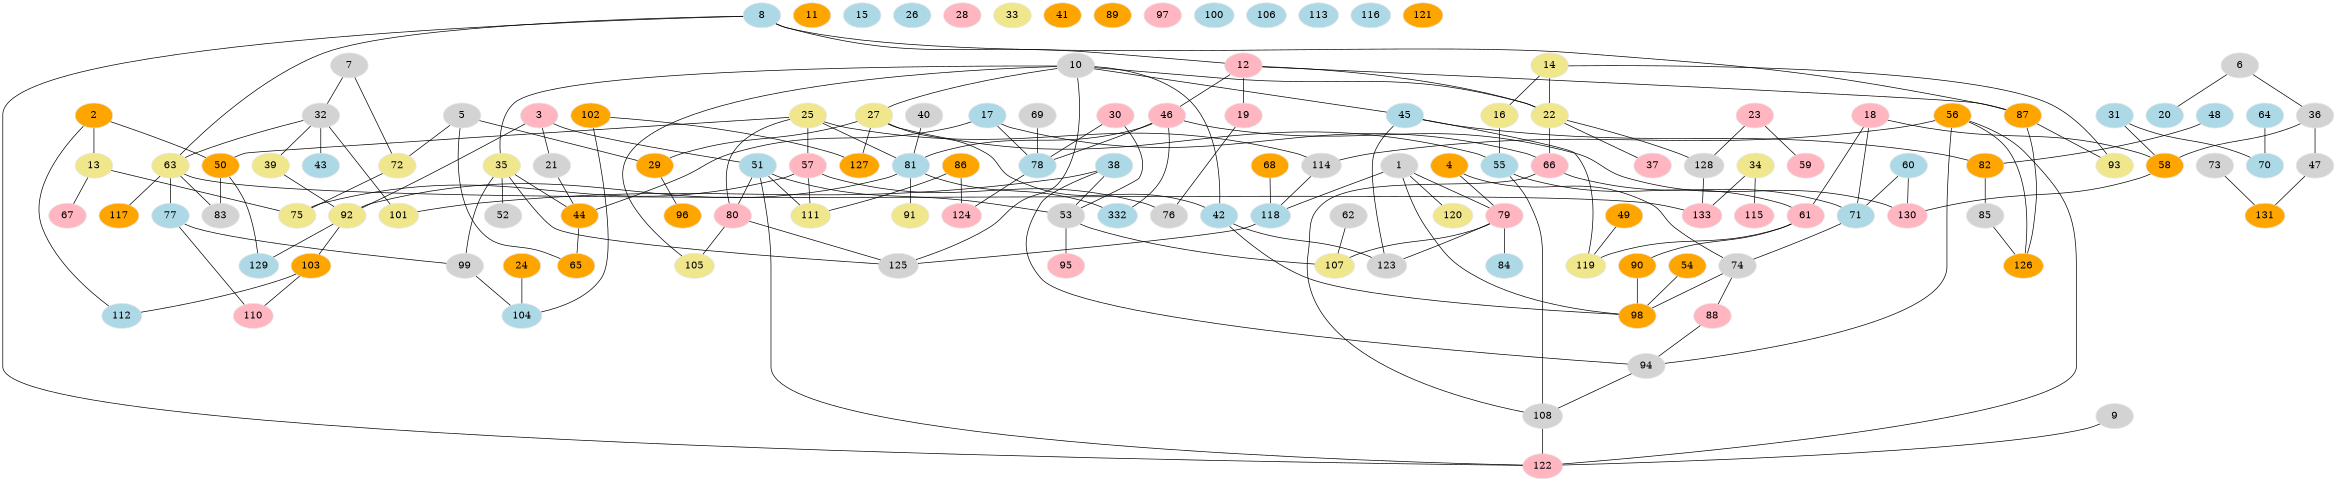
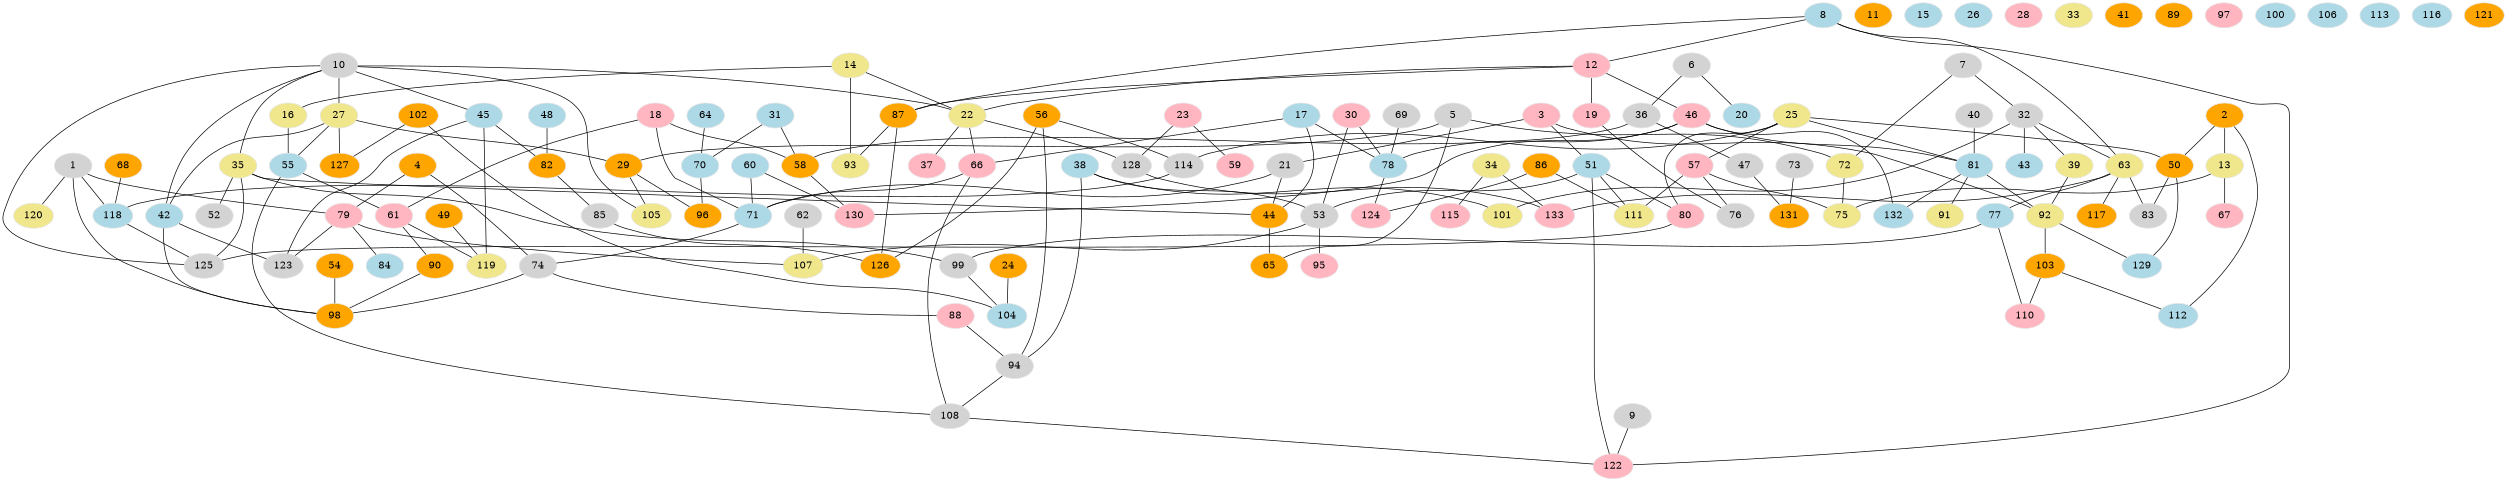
edge "70" -- "96": added
edge "21" -- "71": added
node "332": label "332" -> "132"
edge "80" -- "105": now "29" -- "105"
edge "56" -- "122": removed
